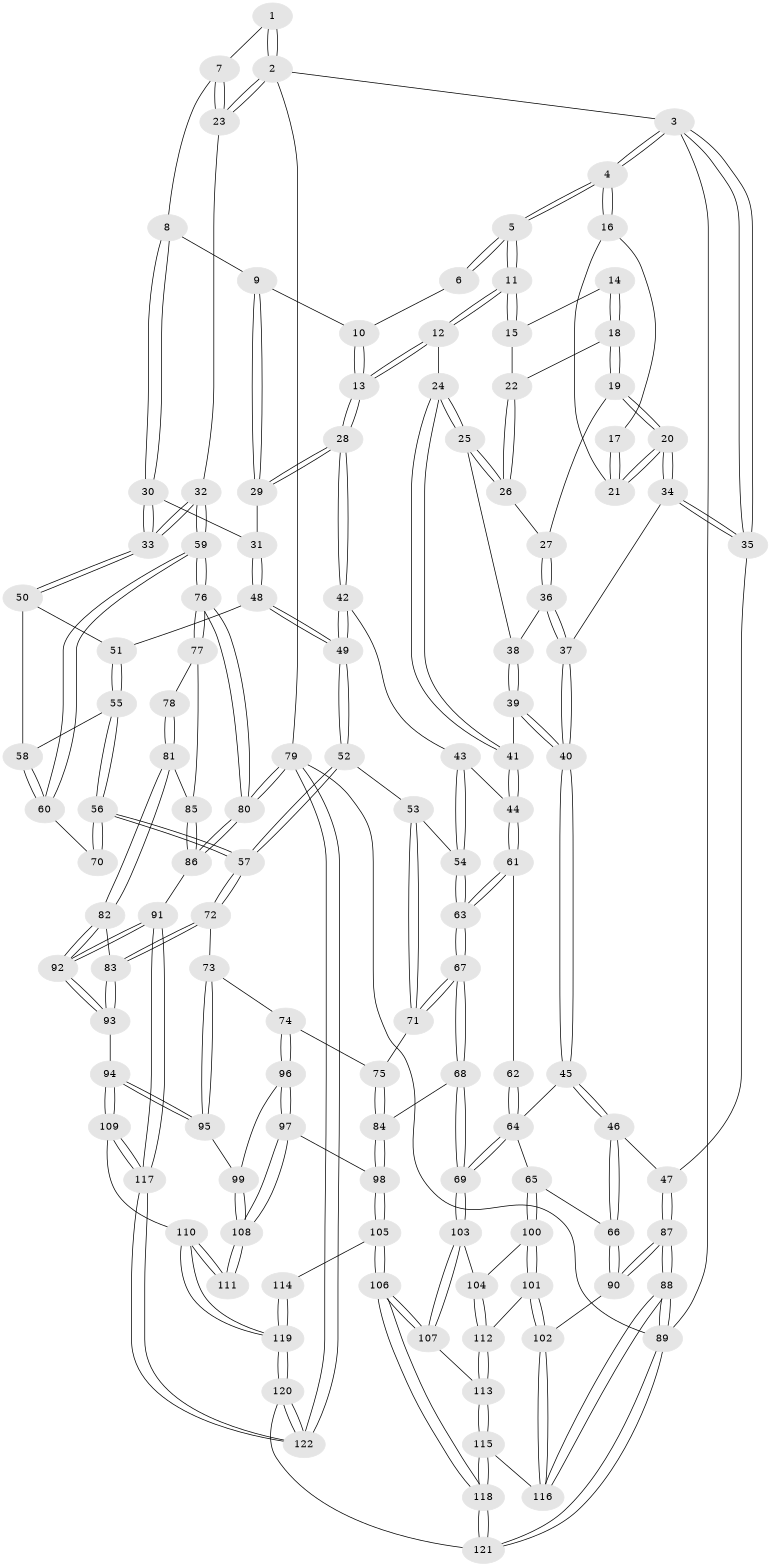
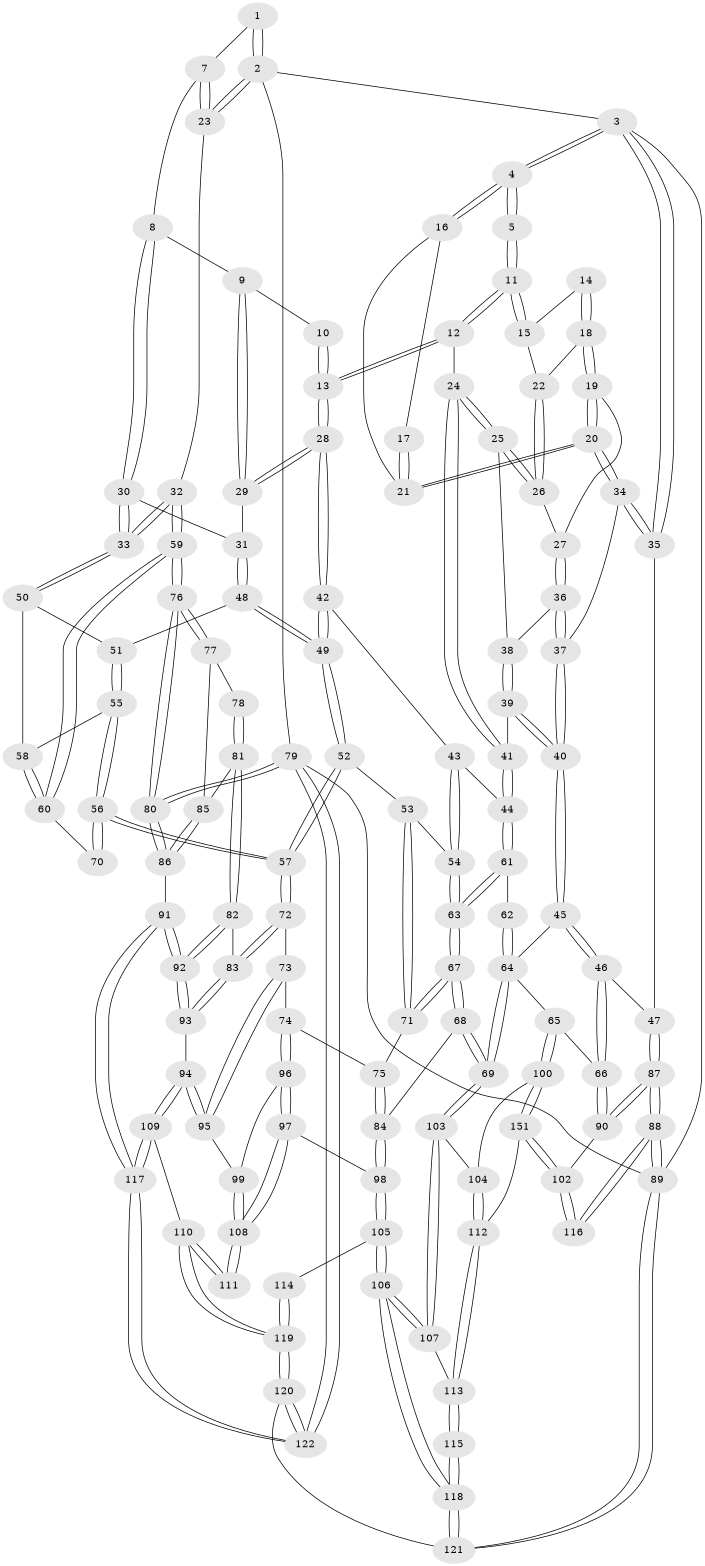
node "6": removed
node "101": label "101" -> "151"
edge "115" -- "116": removed
